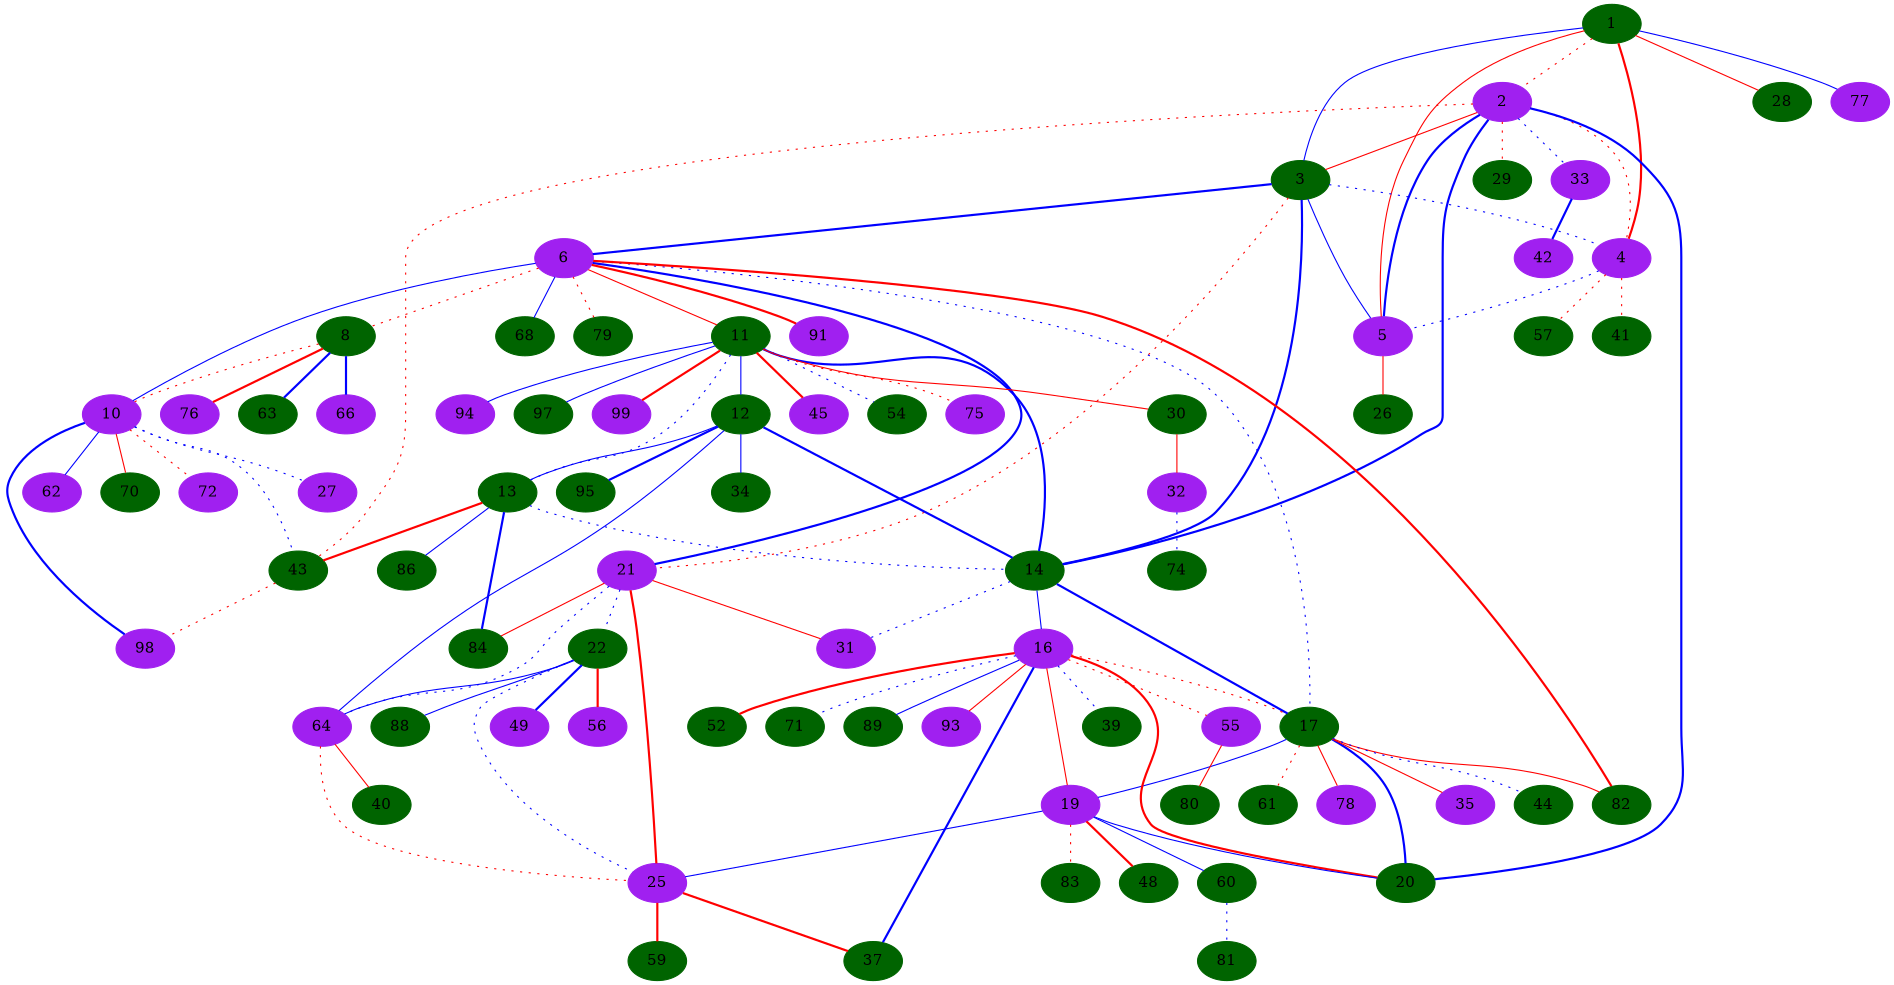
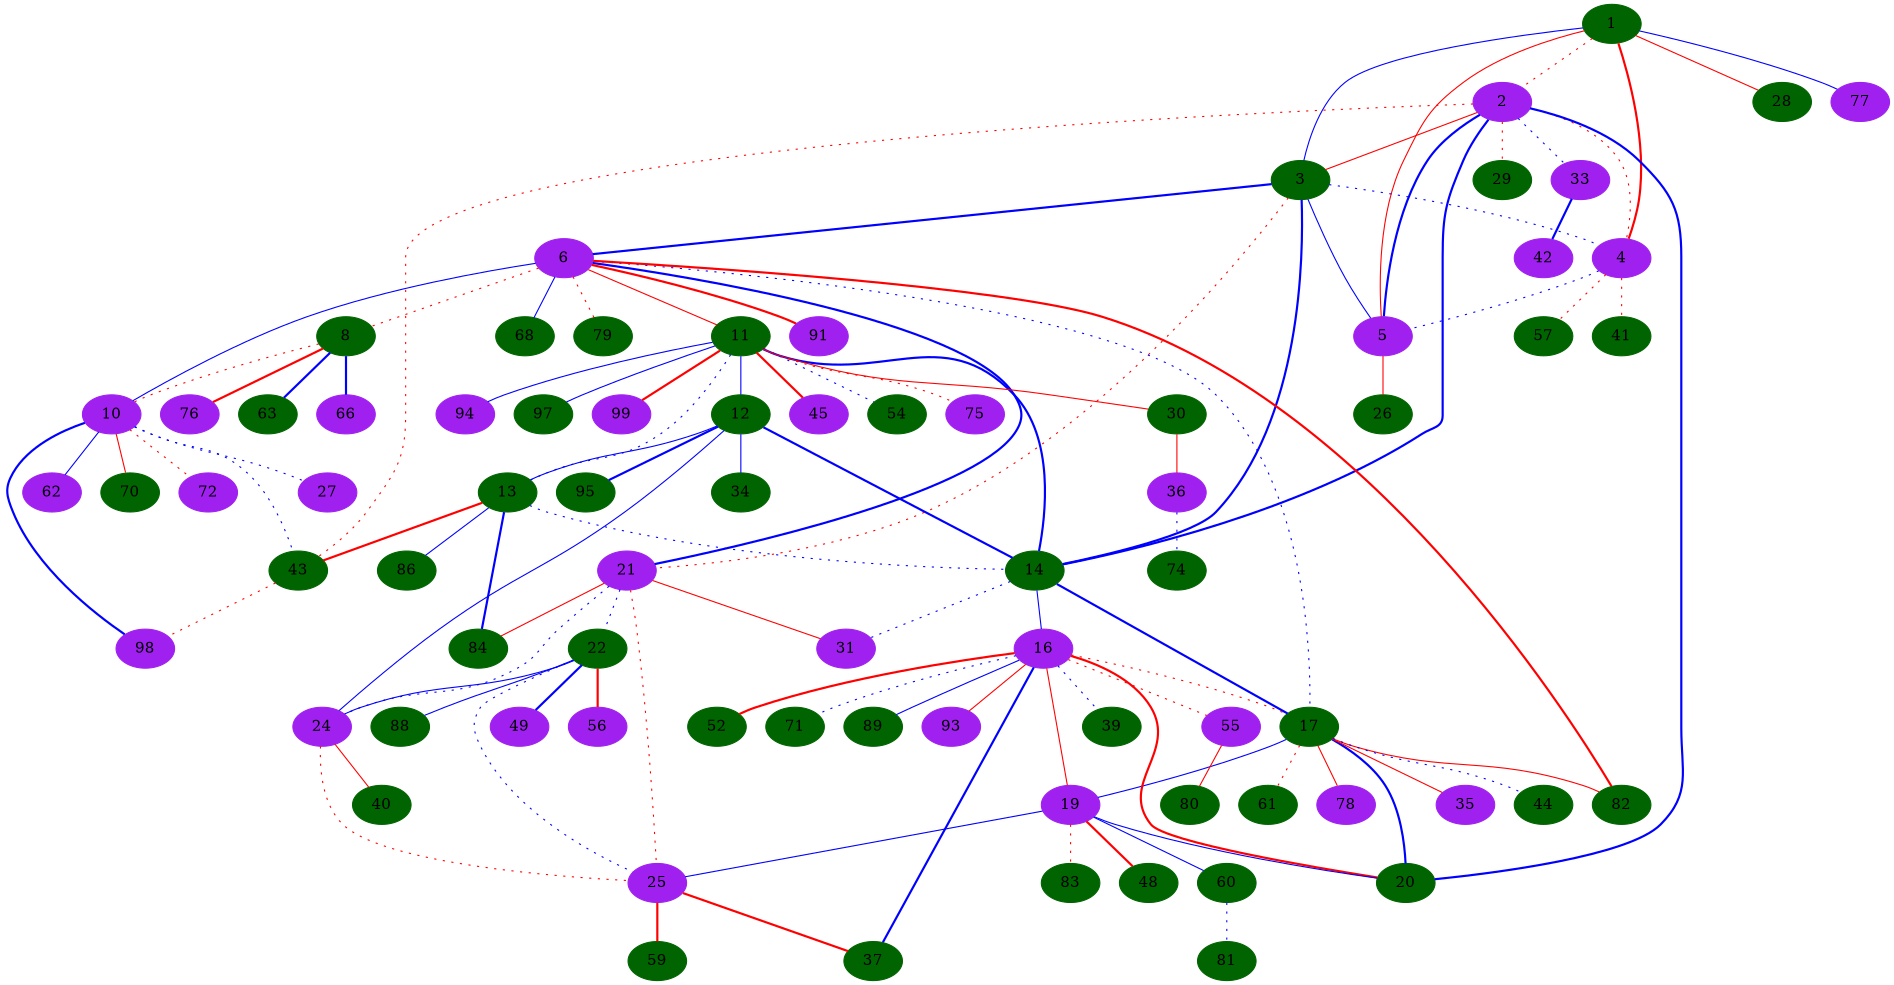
node "32": label "32" -> "36"
edge "21" -- "25": style bold -> dotted
node "64": label "64" -> "24"
